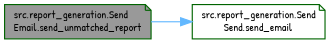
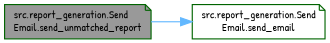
node "src.report_generation.Send Send.send_email": label "src.report_generation.Send Send.send_email" -> "src.report_generation.Send Email.send_email"
